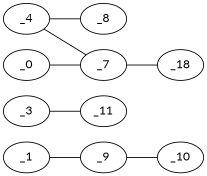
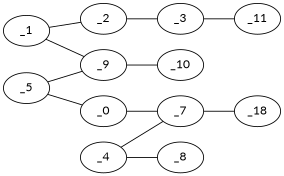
node "_2": added
node "_5": added
